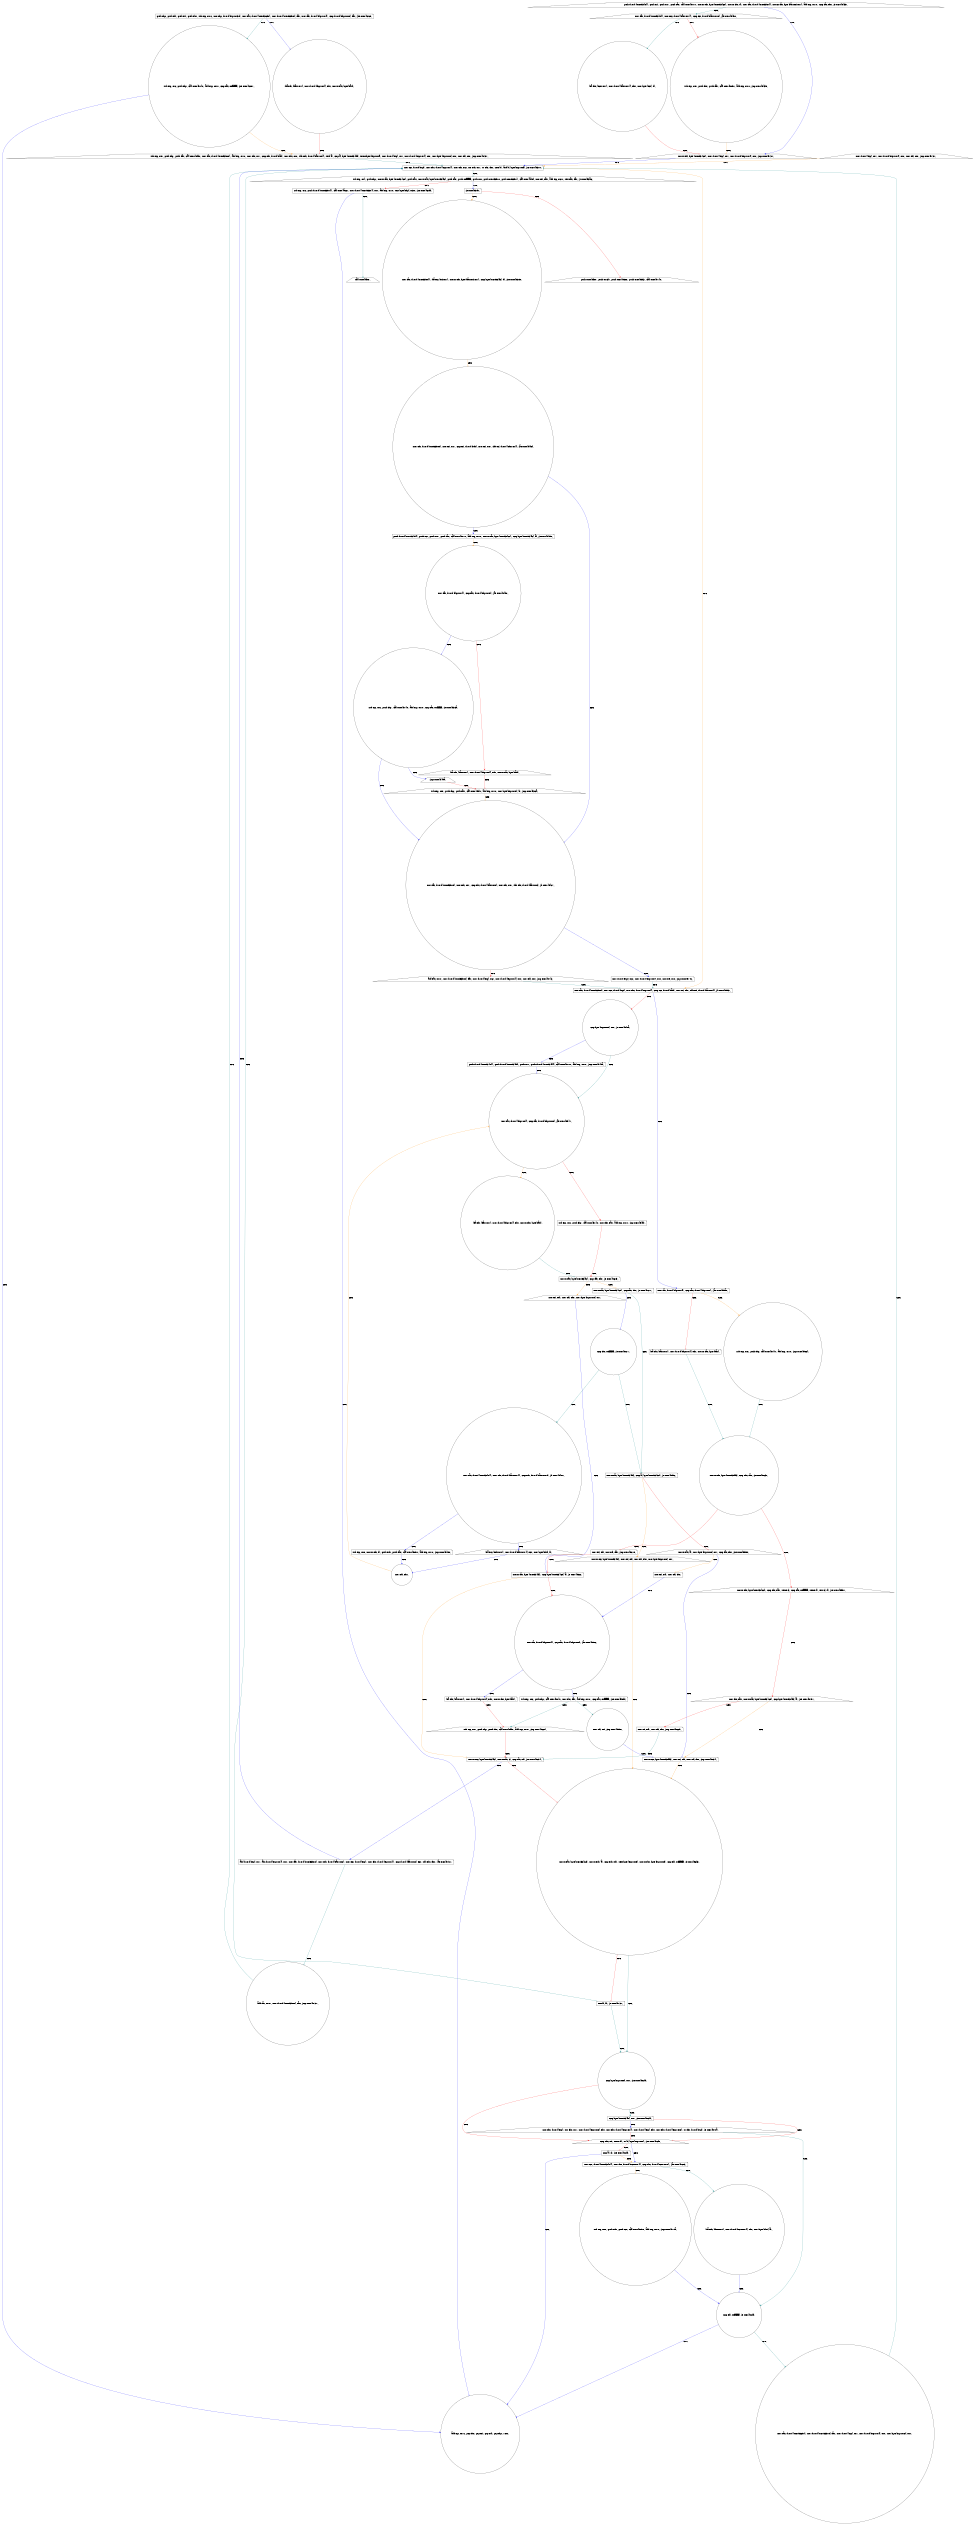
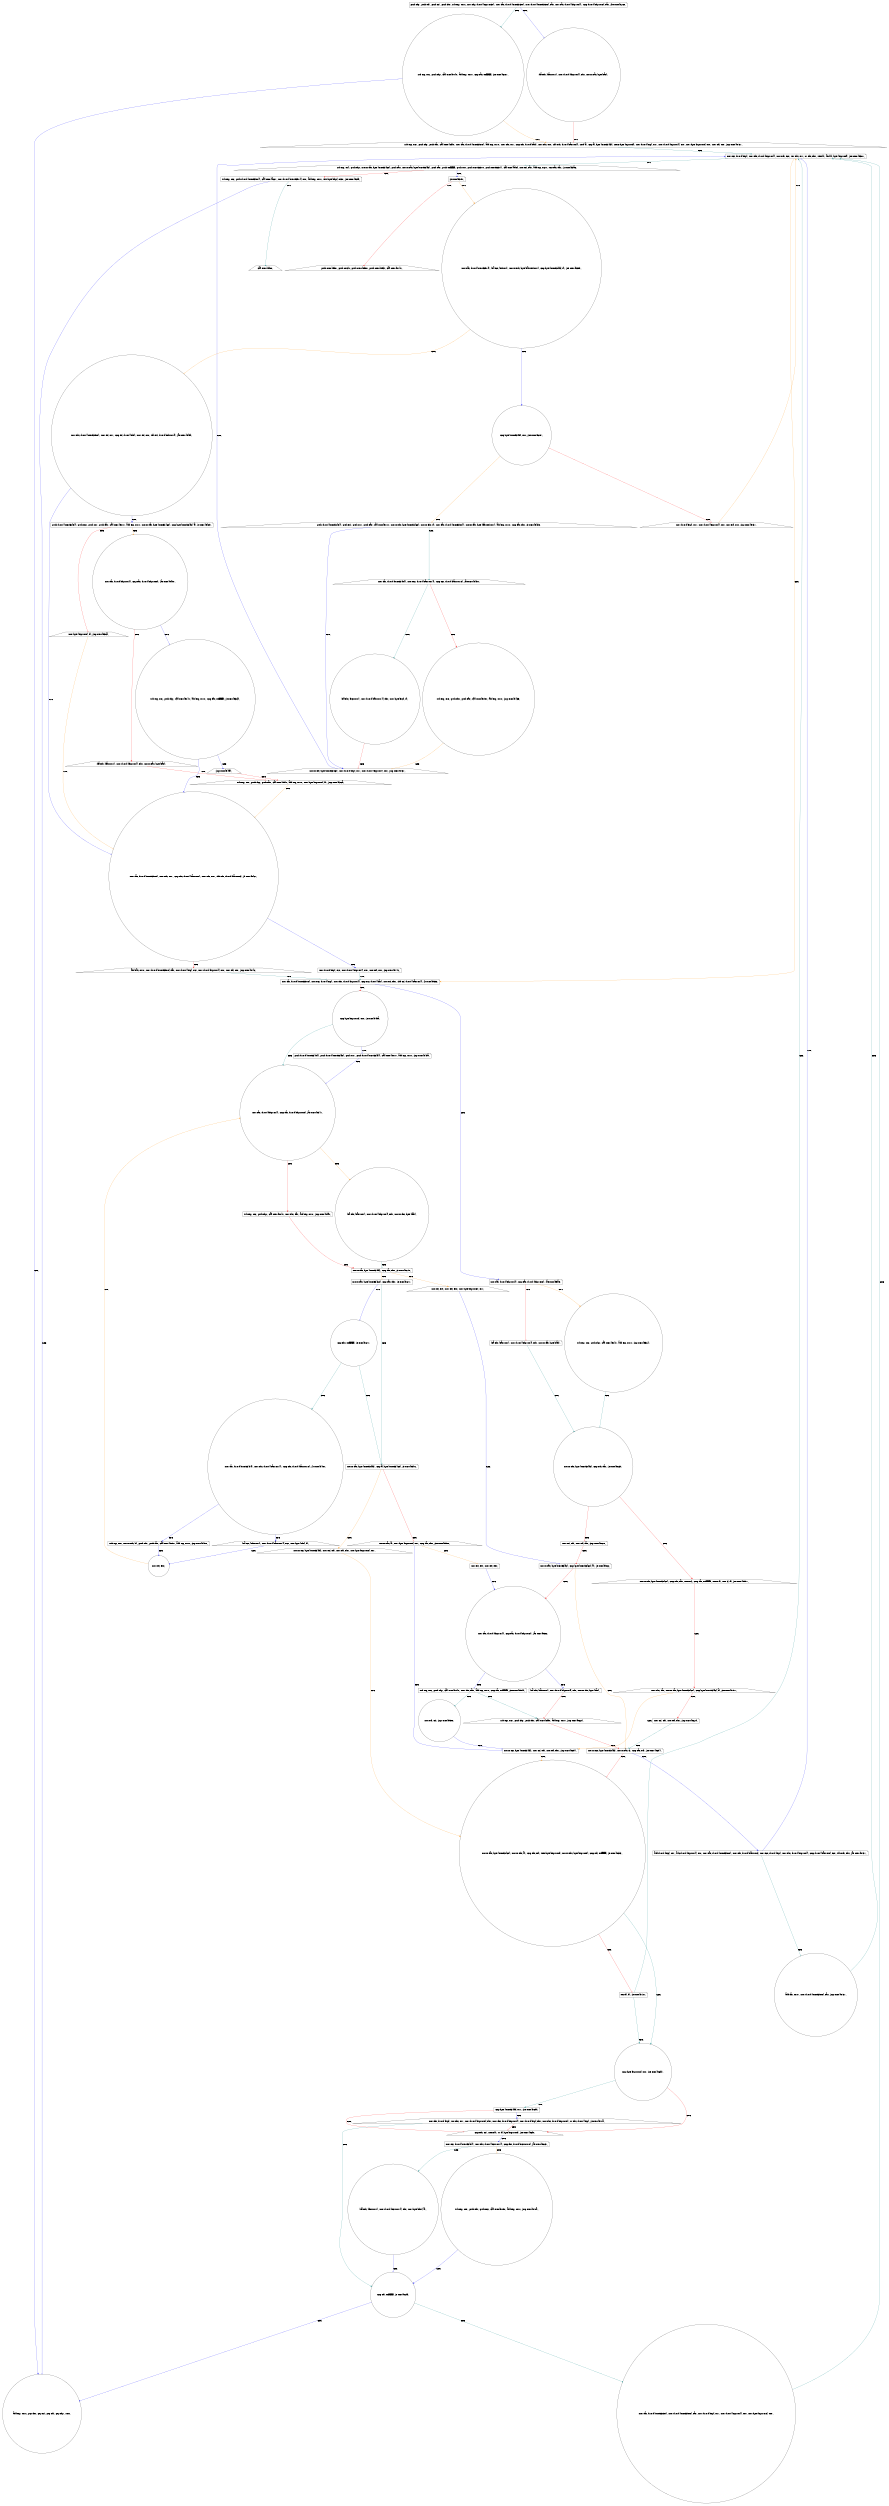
node "'cmp byte [0x80534fe], 0x0', 'jne 0x80492e7',": added
node "'mov byte [esp+0x8], bl', 'jmp 0x804936a',": added
node "'cmp al, cl', 'jne 0x80492df',": removed
